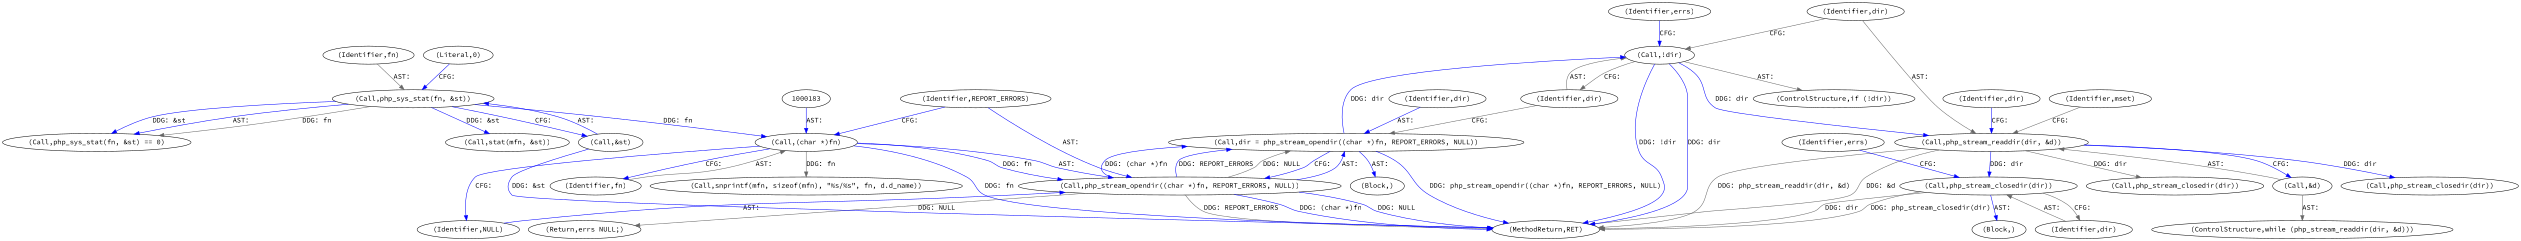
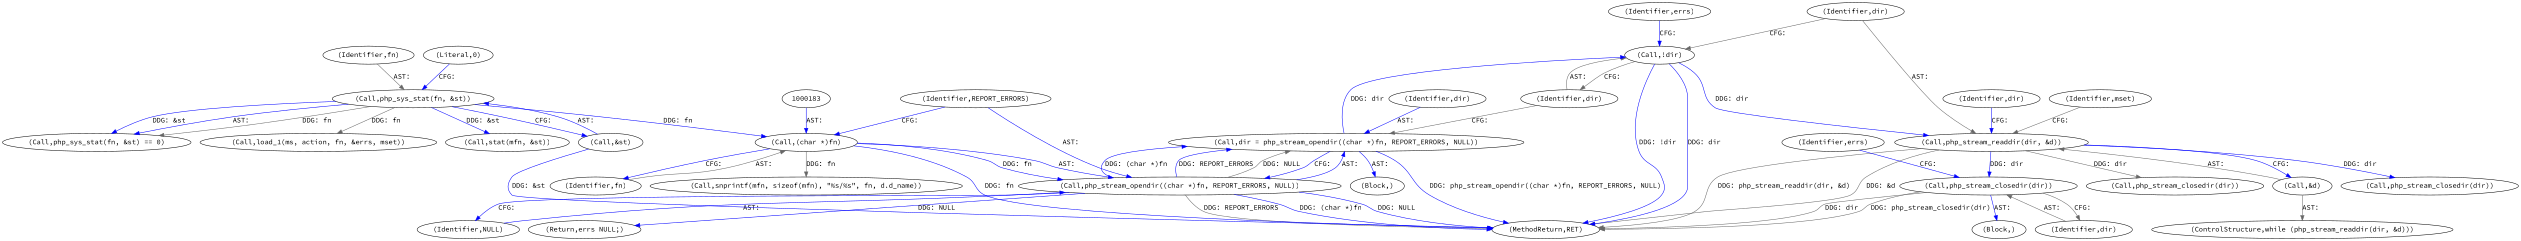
node "(ControlStructure,if (!dir))": removed
node "(Call,load_1(ms, action, fn, &errs, mset))": added
edge "(Call,(char *)fn)" -> "(Identifier,NULL)": now "(Call,php_stream_opendir((char *)fn, REPORT_ERRORS, NULL))" -> "(Identifier,NULL)"
edge "(Call,php_stream_opendir((char *)fn, REPORT_ERRORS, NULL))" -> "(Return,errs NULL;)": color gray40 -> blue
